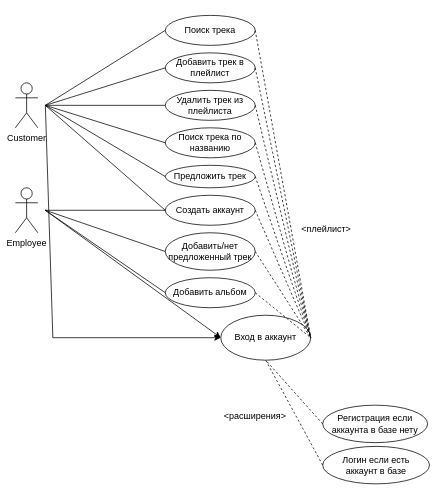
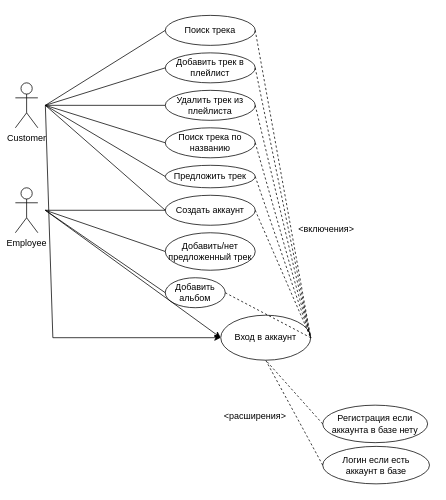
node "<плейлист>": label "<плейлист>" -> "<включения>"
edge "Добавить/нет предложенный трек" -- "Вход в аккаунт": removed
node "Добавить альбом": size 90x30 -> 60x30
